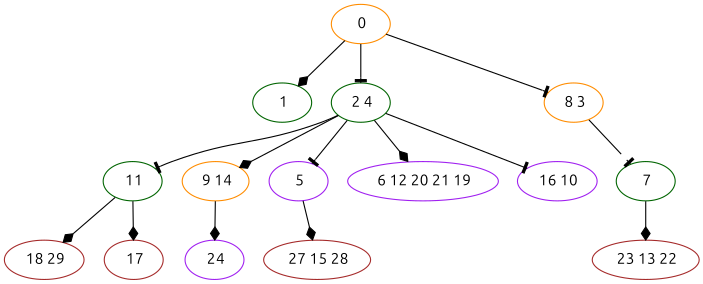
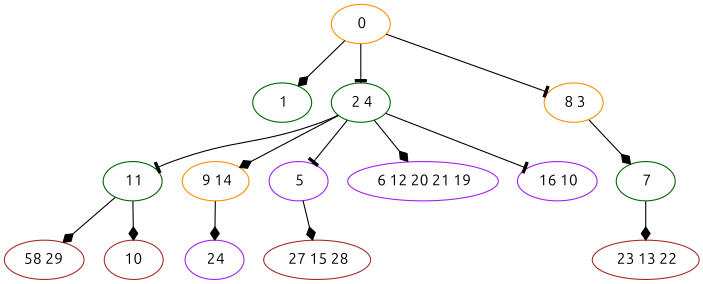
edge "8 3" -> "7": arrowhead tee -> diamond
node "18 29": label "18 29" -> "58 29"
node "17": label "17" -> "10"
